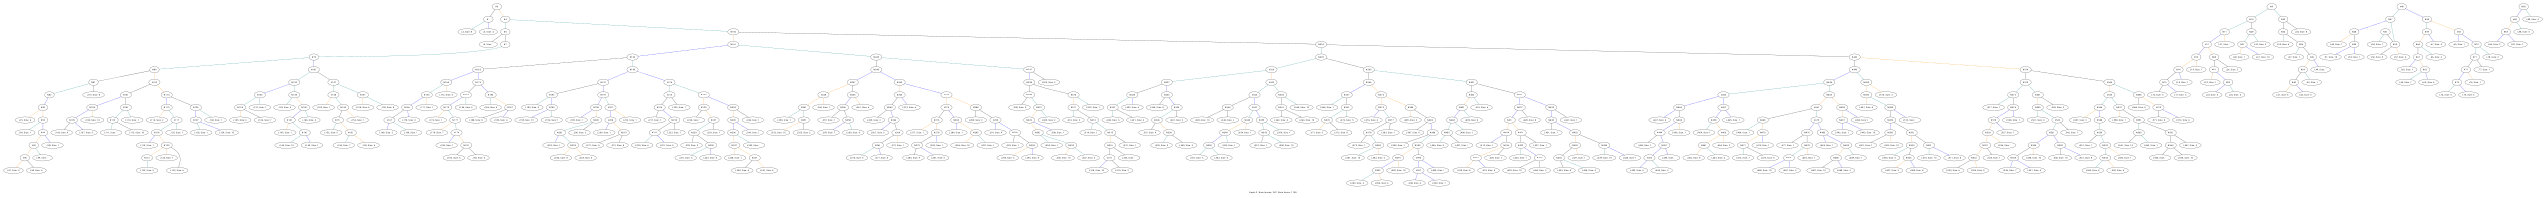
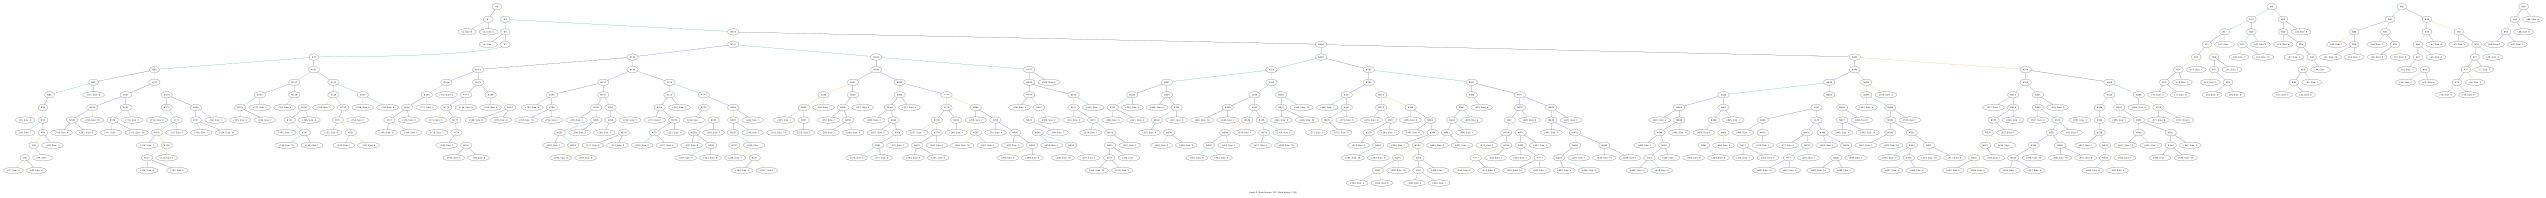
edge "N47" -- "N55": now "N47" -- "N53"
edge "N530" -- "L531, Size: 4": color teal -> darkorange
edge "N120" -- "L122, Size: 6": now "N121" -- "L122, Size: 6"
